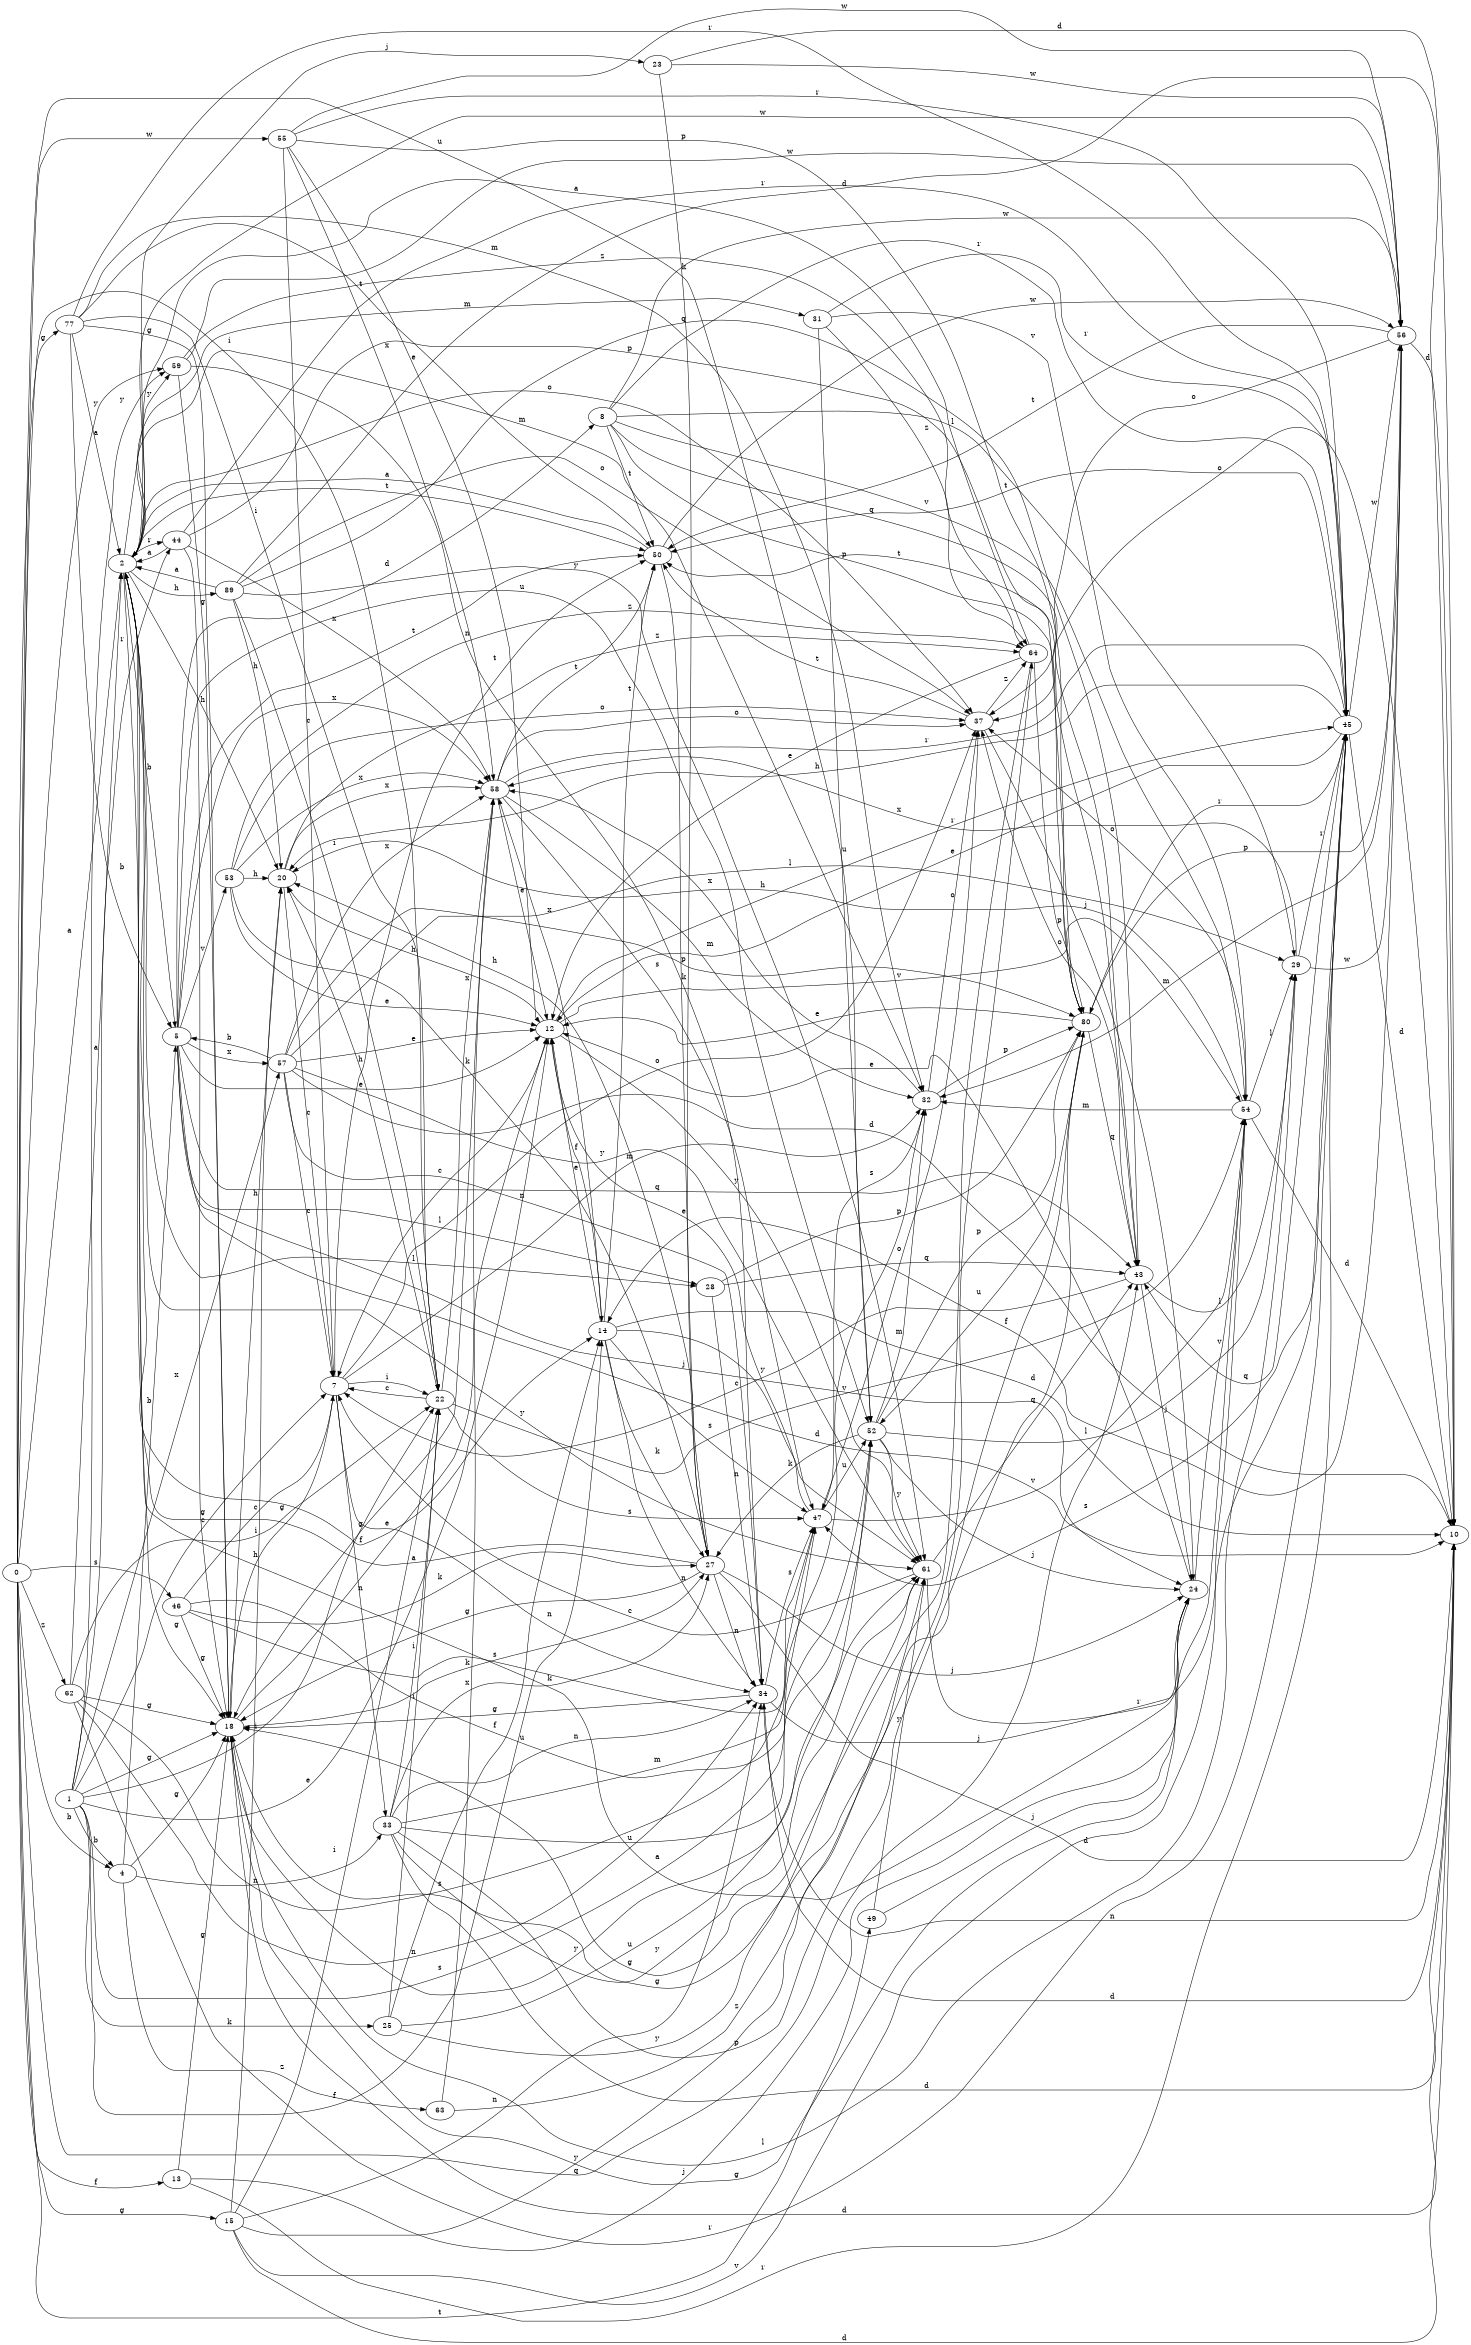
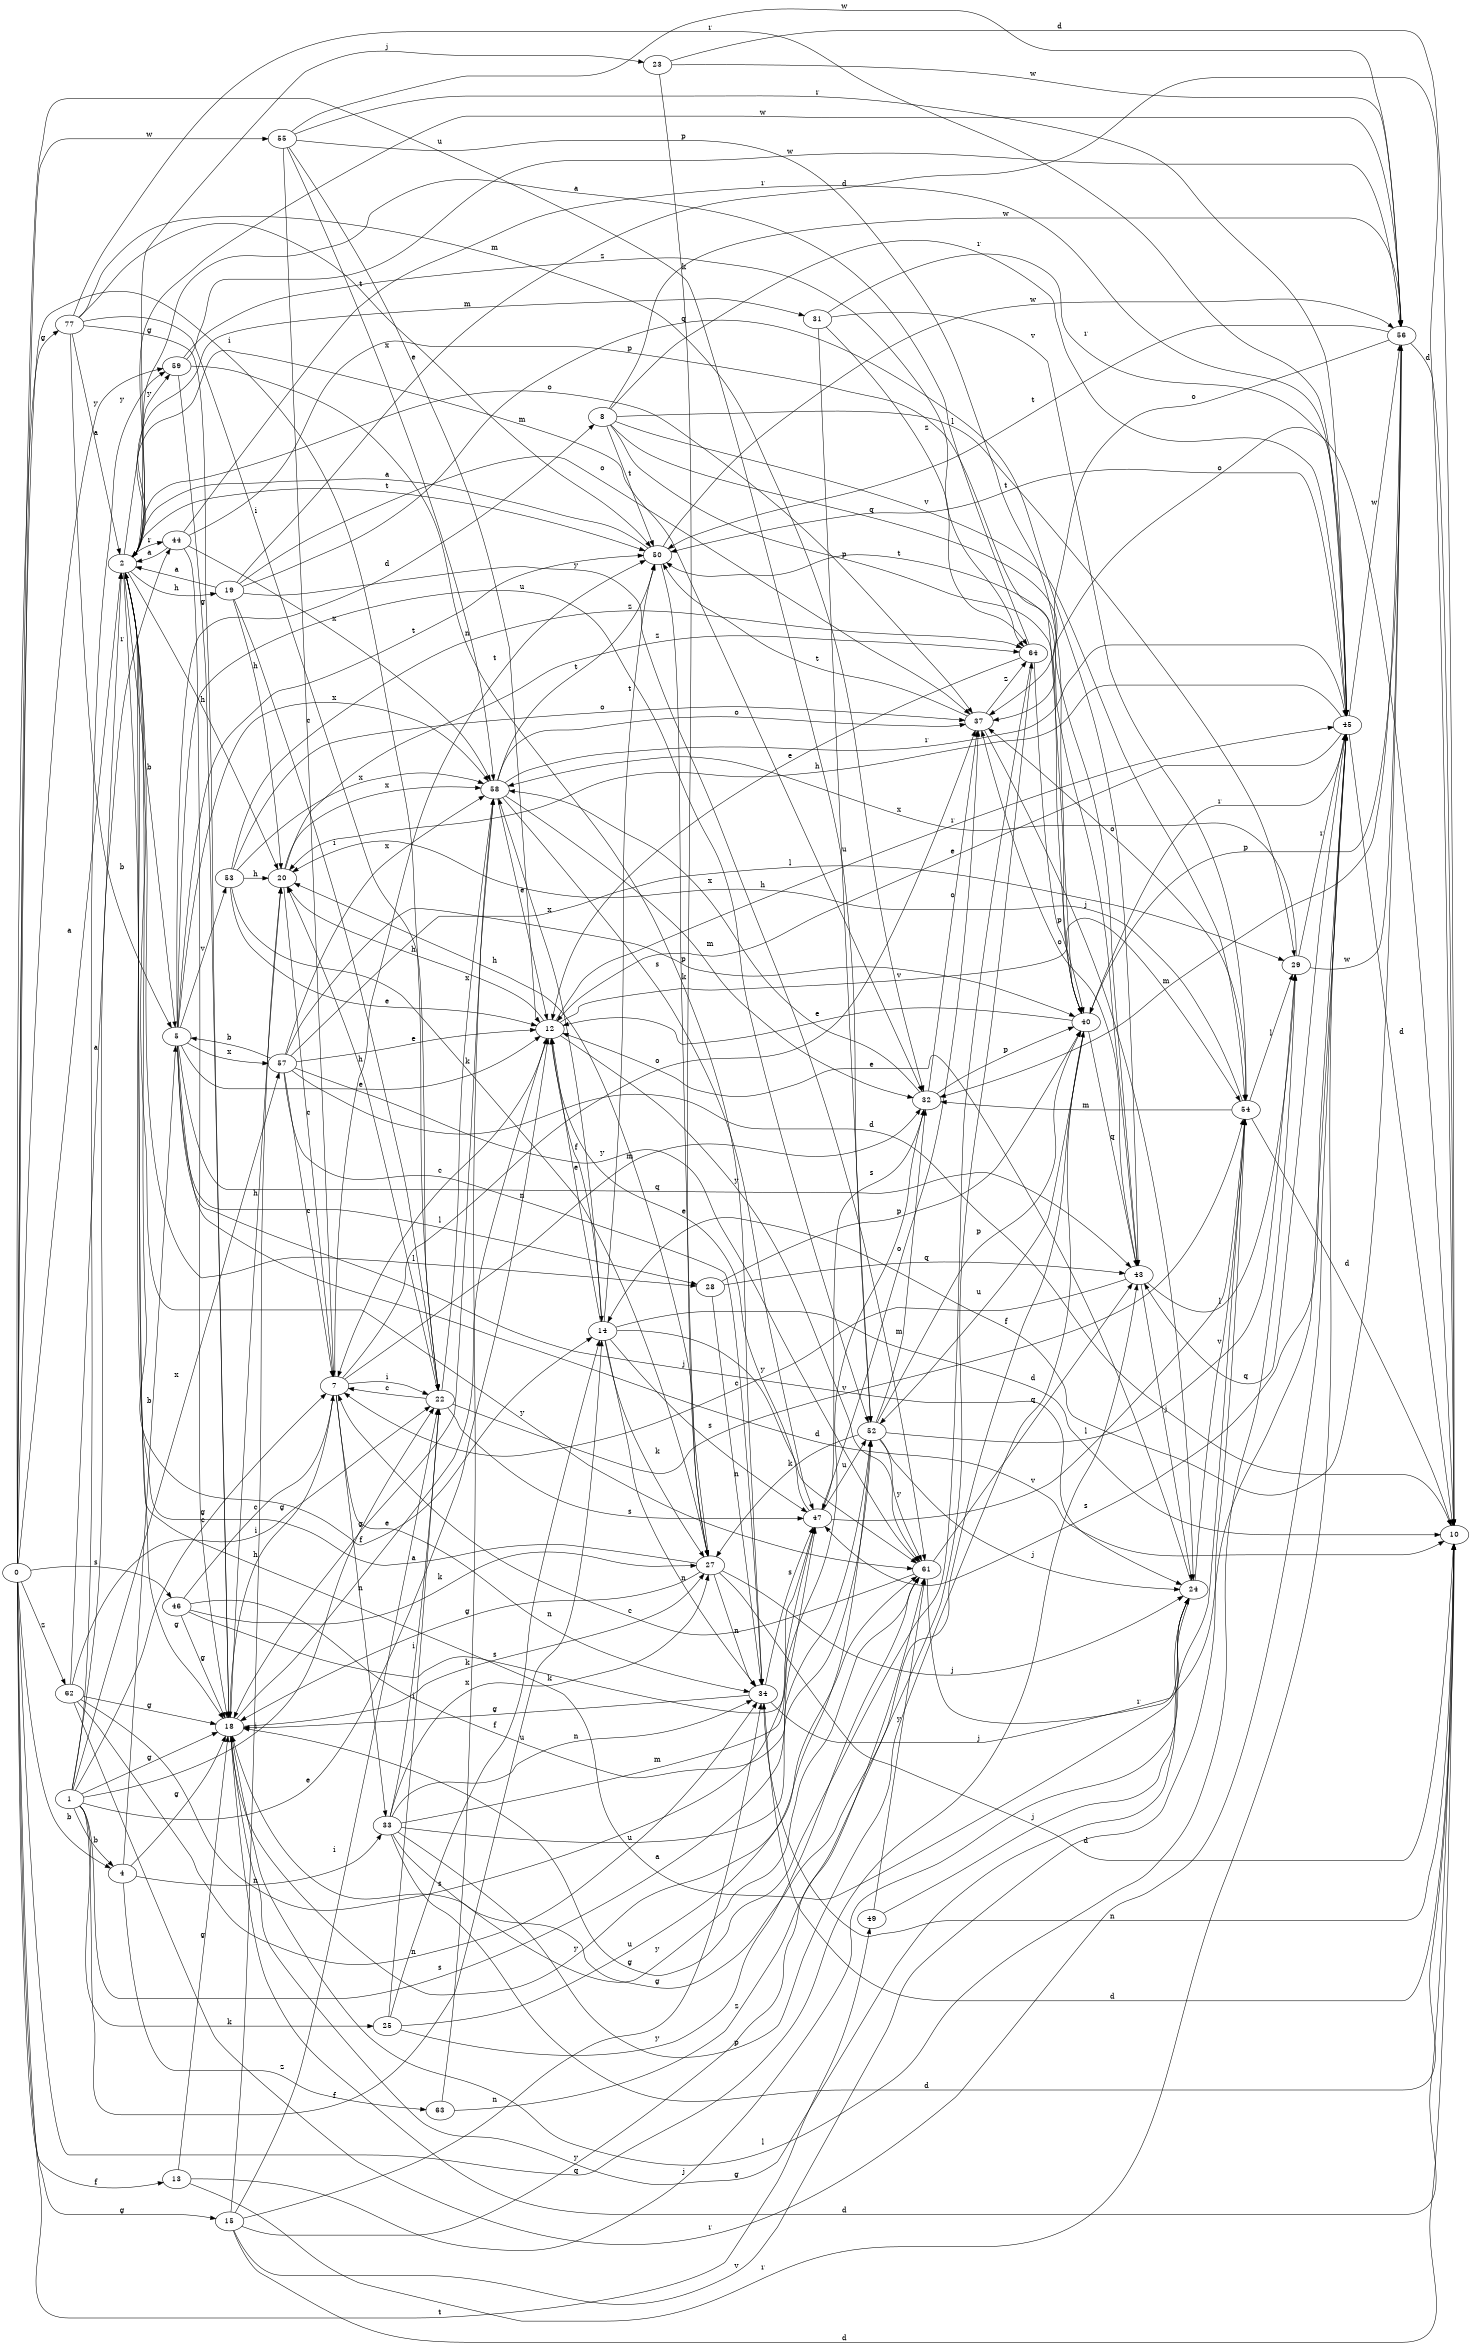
node "89": label "89" -> "19"
node "80": label "80" -> "40"
